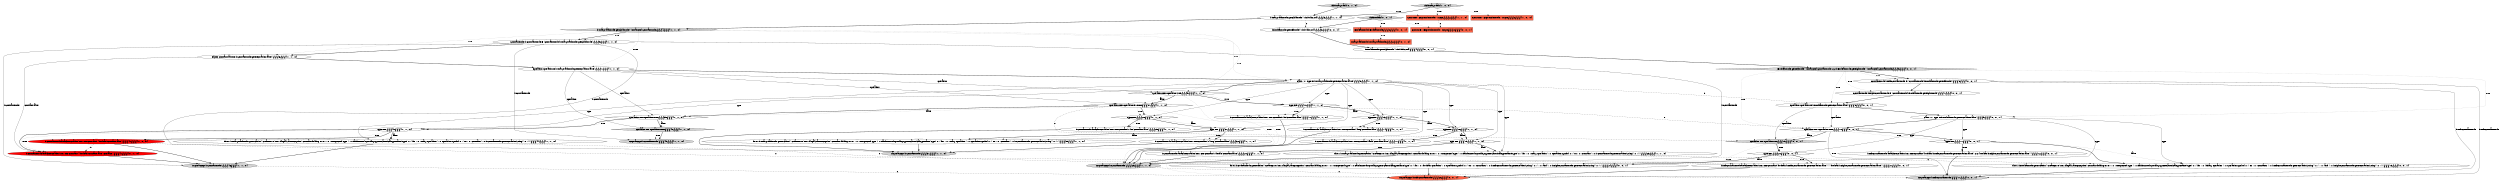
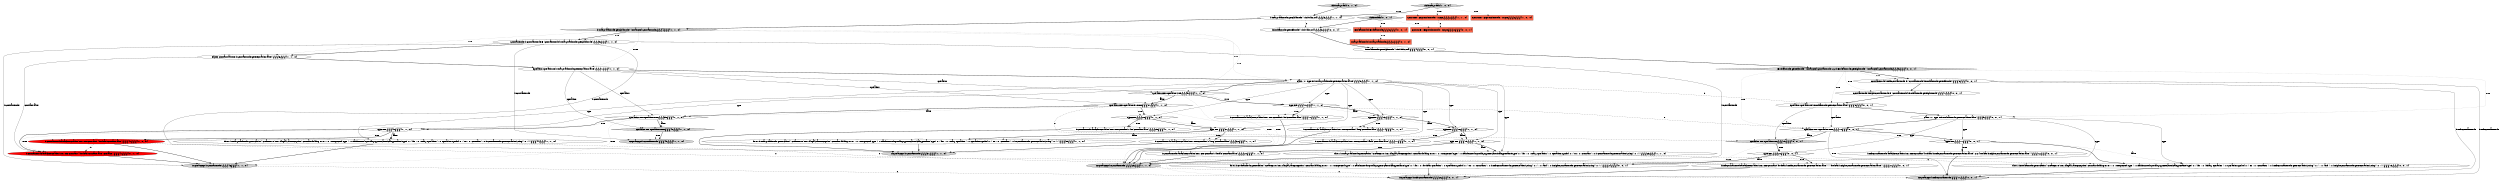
edge "operation == Operation.NOT@@@39@@@['1', '1', '0']" -> "scope.accept(irConstantNode)@@@46@@@['1', '1', '0']": added, label "true"
node "scope.accept(irLeftConstantNode)@@@26@@@['0', '0', '1']": fillcolor tomato -> lightgray
